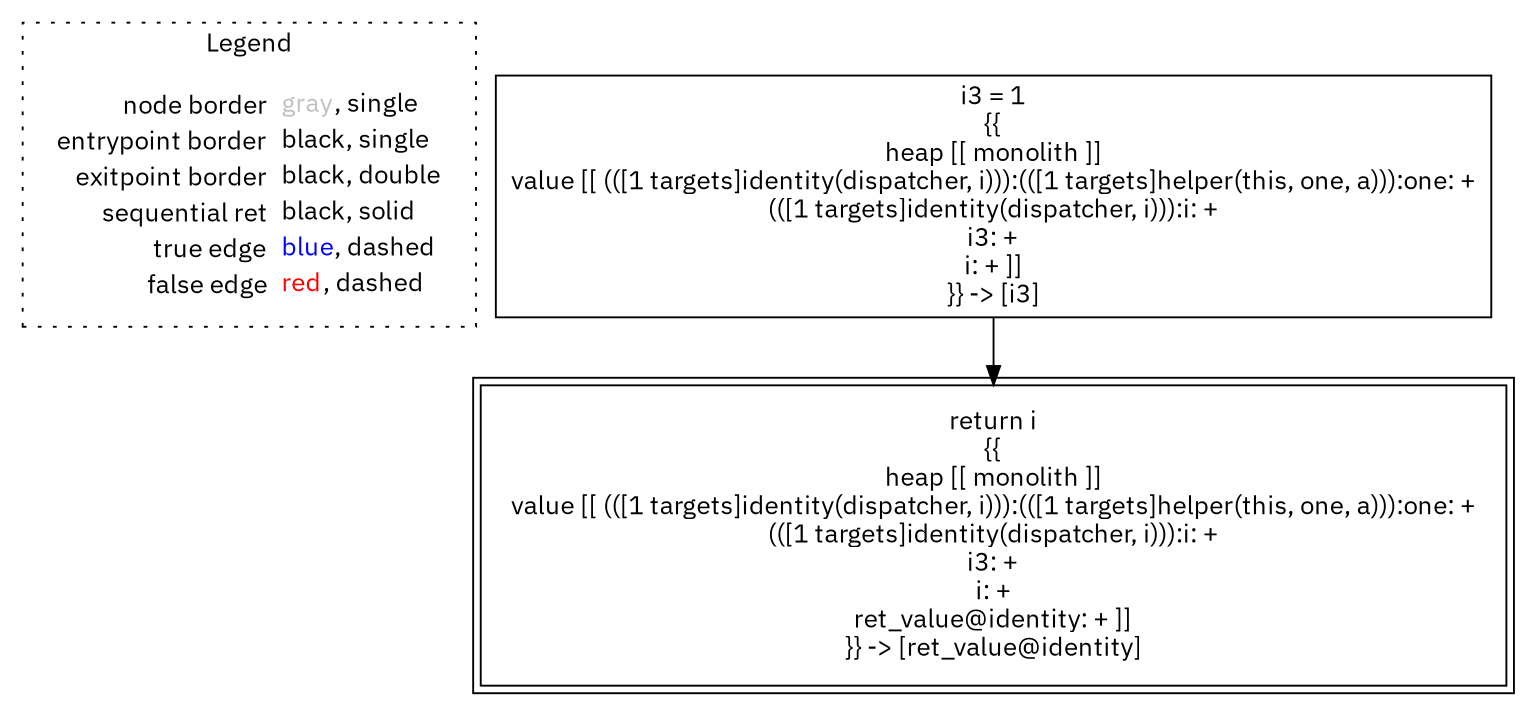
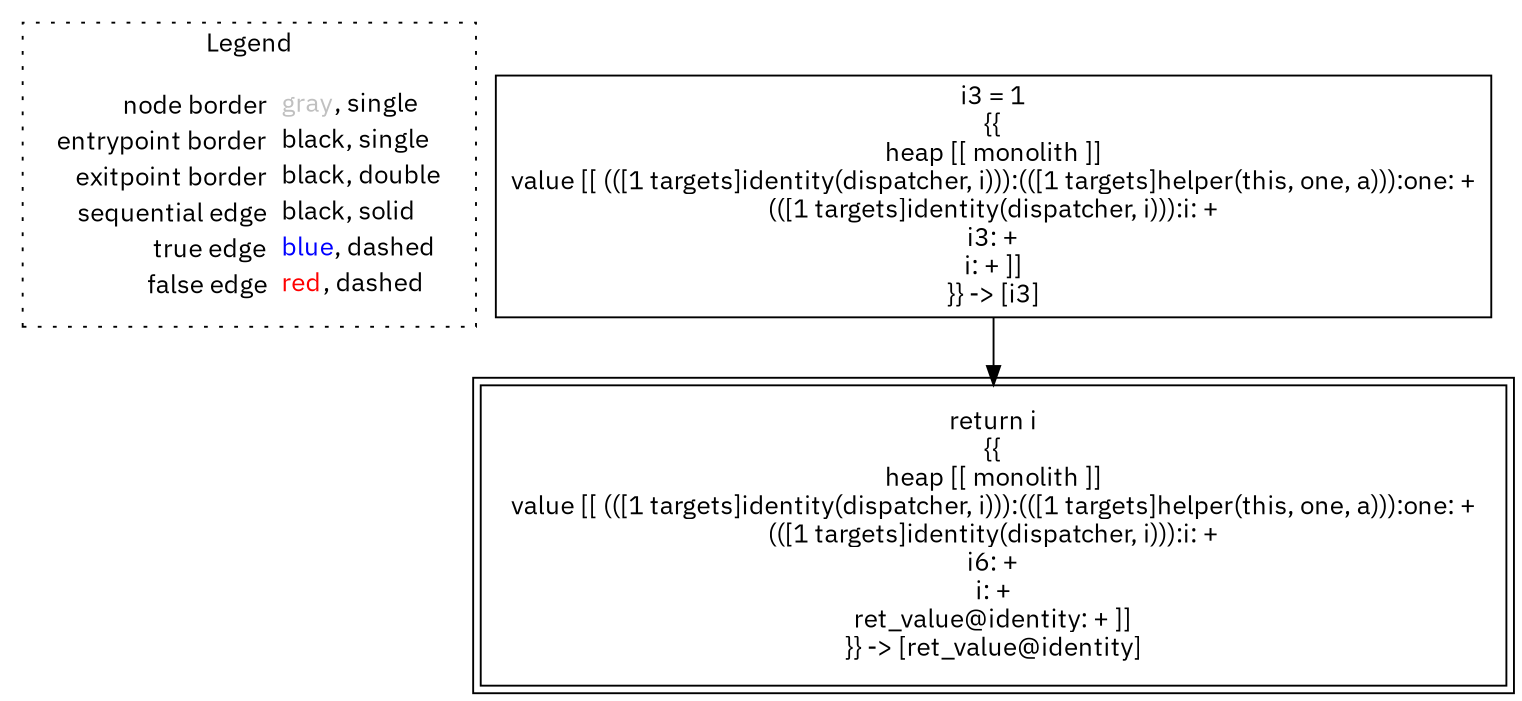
node "node border": text "sequential ret" -> "sequential edge"
node "return i": text "i3: +" -> "i6: +"
